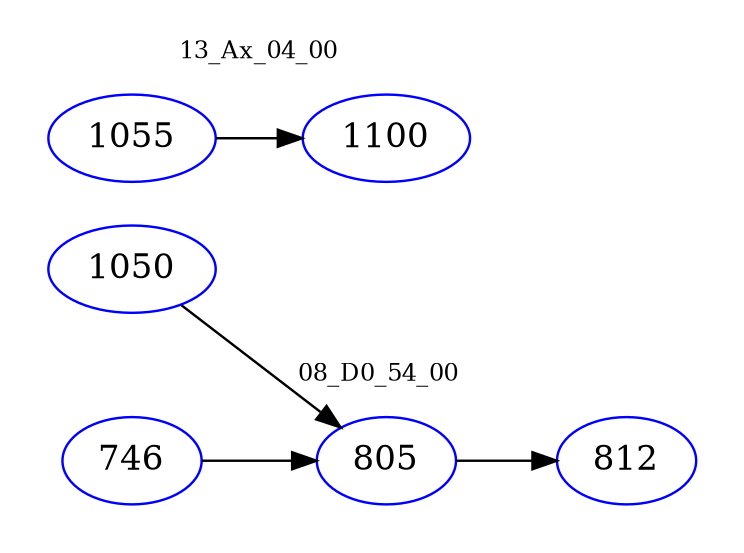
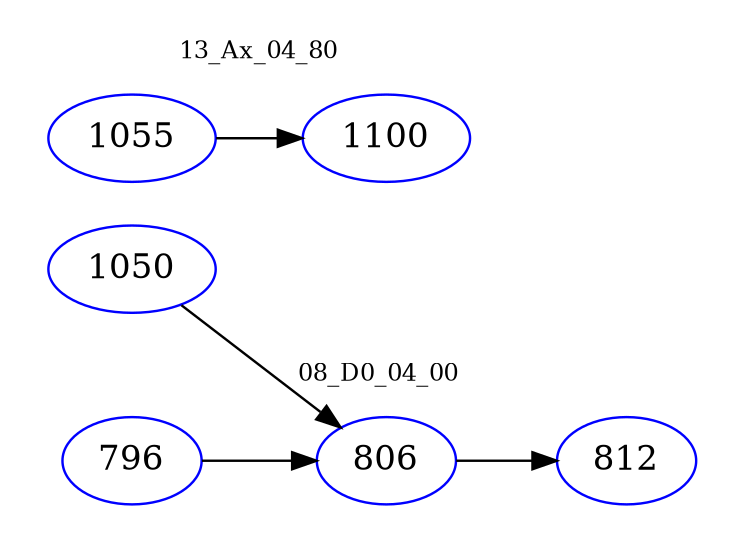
cluster "13_Ax_04_00": label "13_Ax_04_00" -> "13_Ax_04_80"
cluster "08_D0_54_00": label "08_D0_54_00" -> "08_D0_04_00"
node "746": label "746" -> "796"
node "805": label "805" -> "806"
